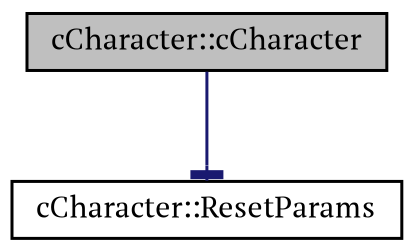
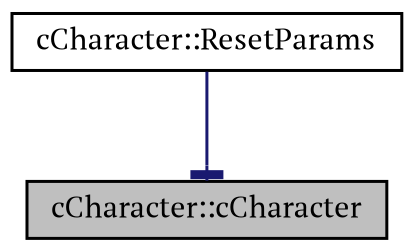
edge "cCharacter::cCharacter" -> "cCharacter::ResetParams": reversed
